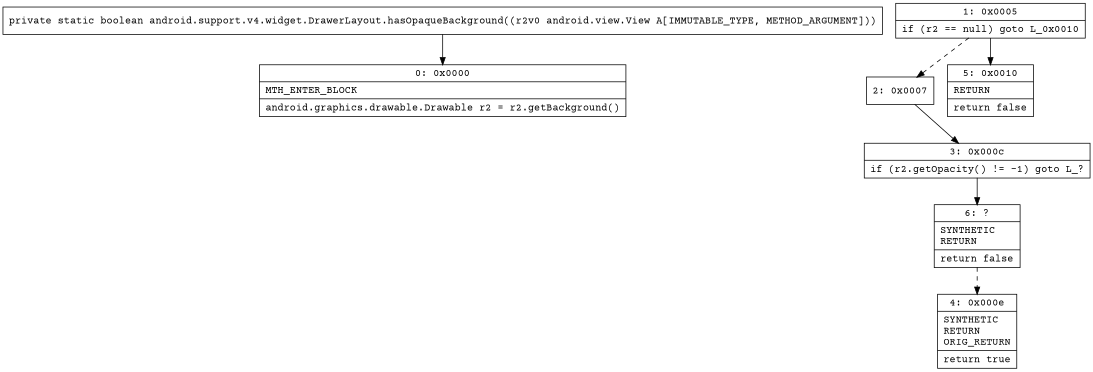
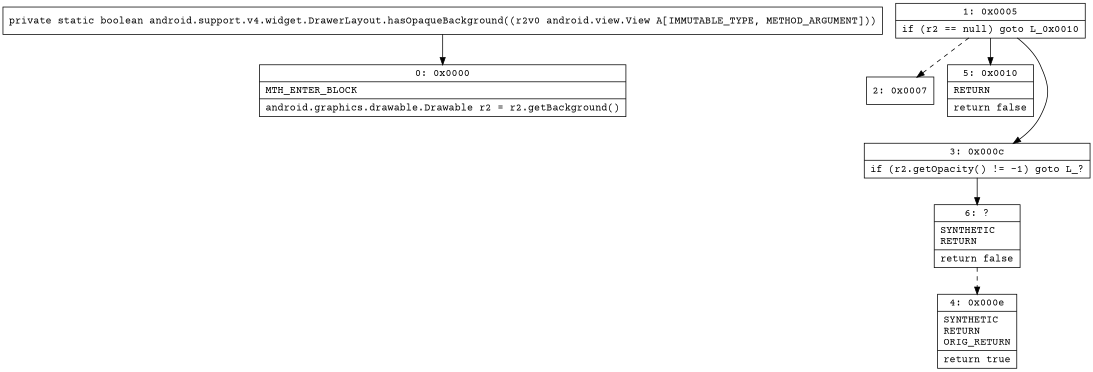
edge "2: 0x0007" -> "3: 0x000c": now "1: 0x0005" -> "3: 0x000c"
